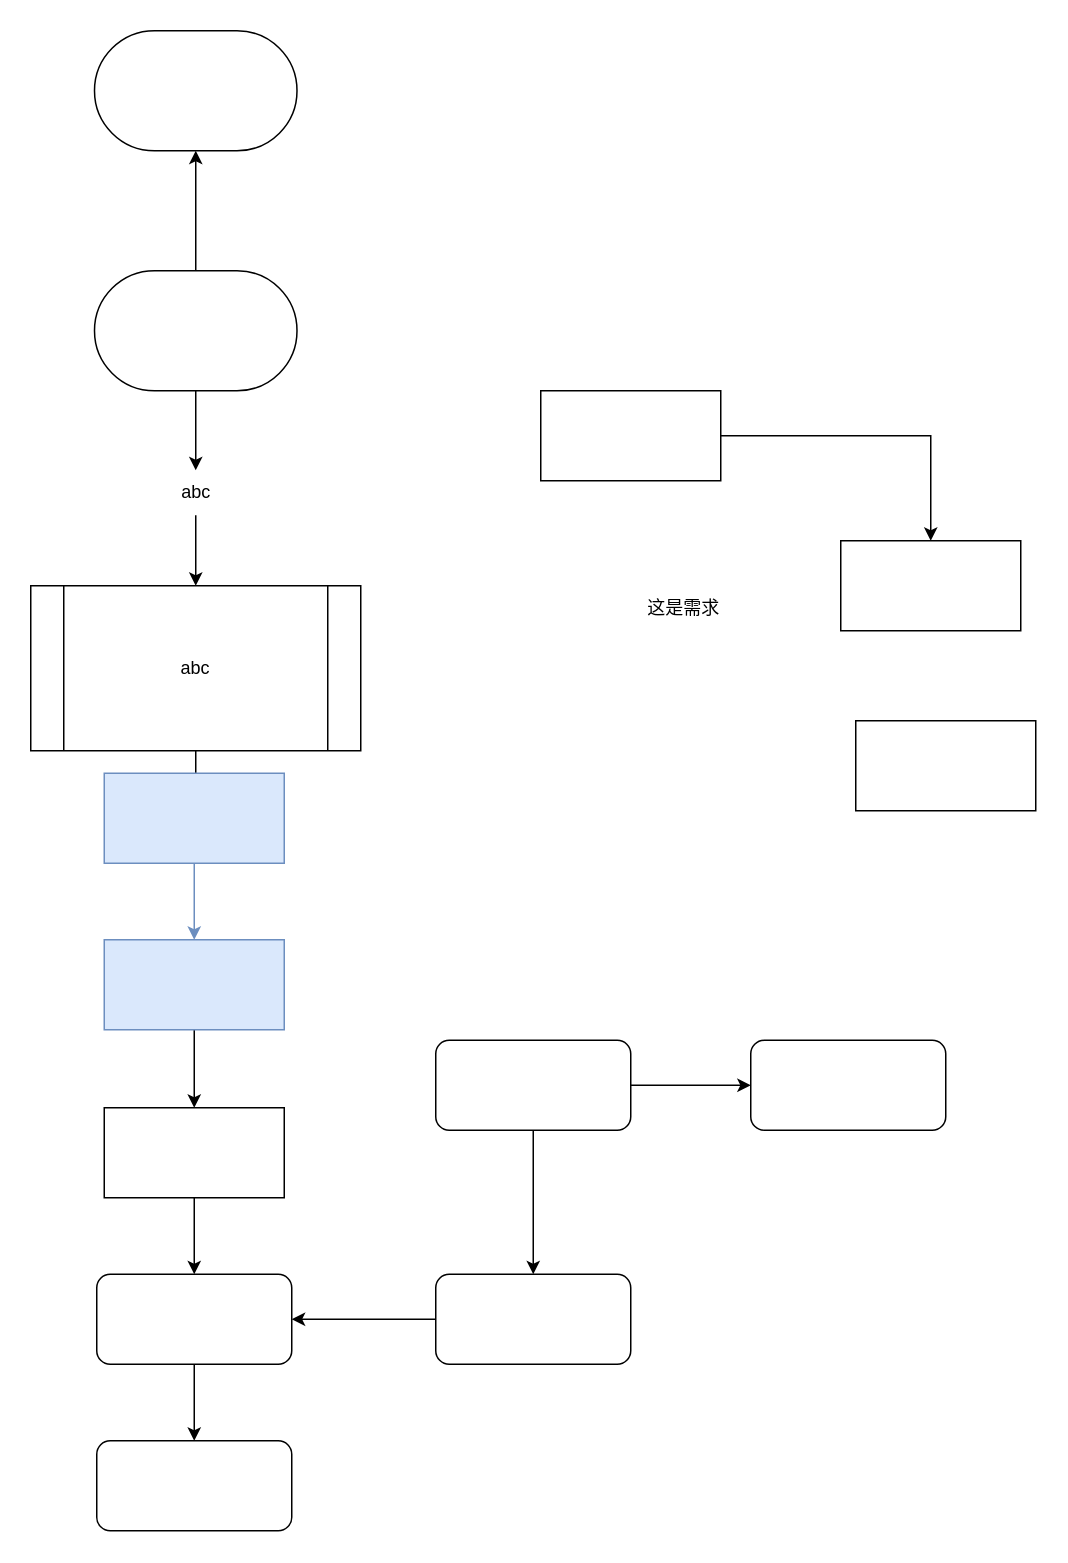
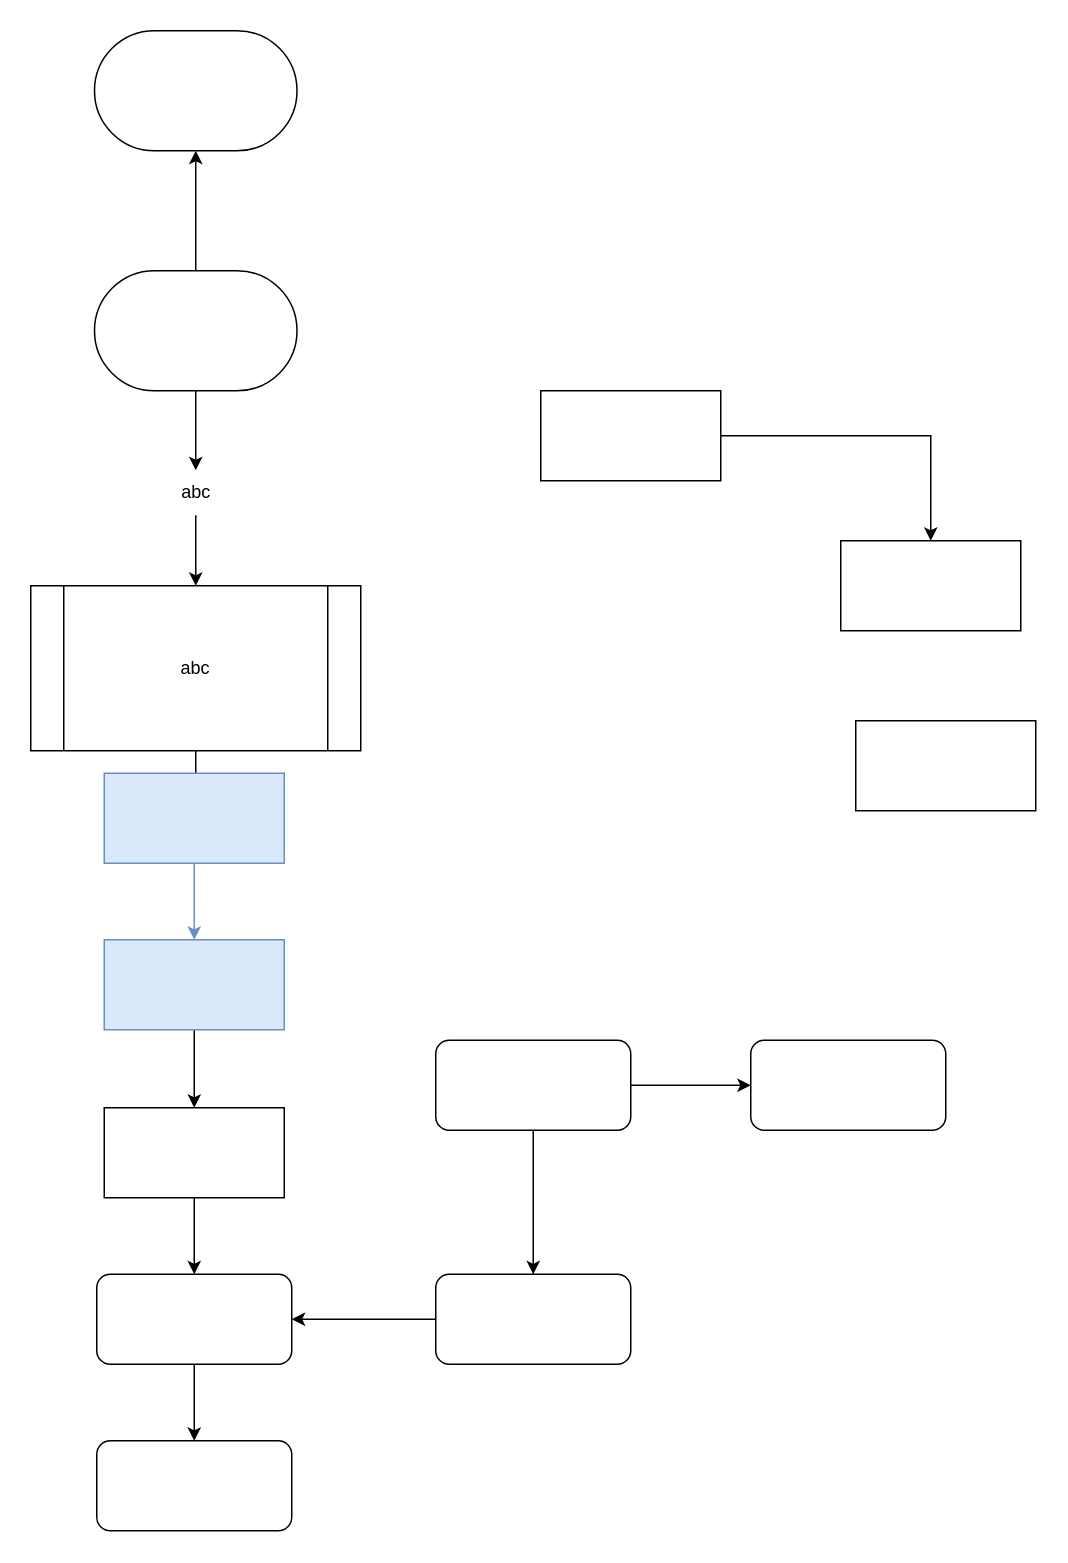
node "这是需求": removed
